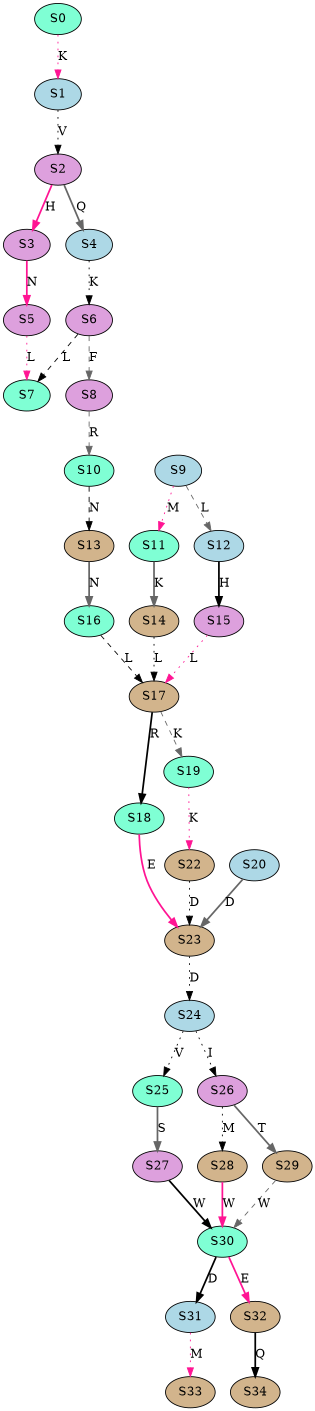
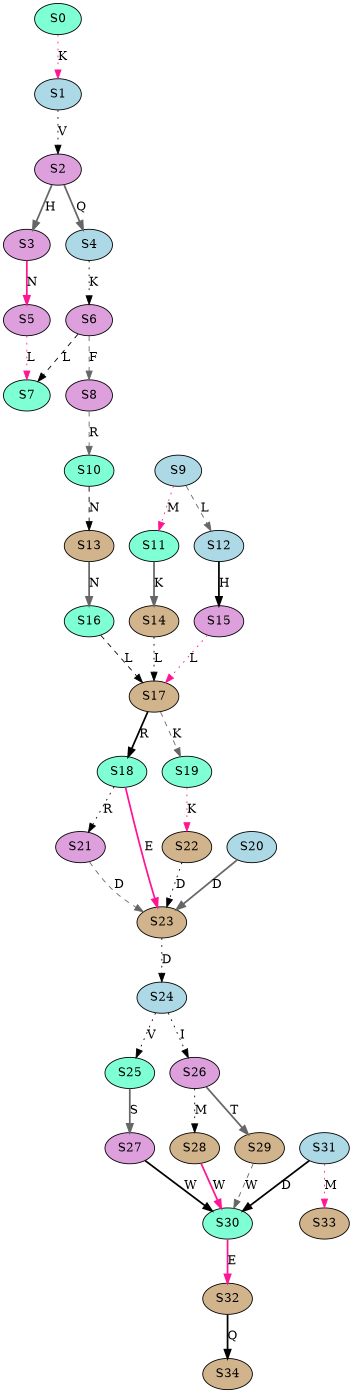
edge "S2" -> "S3": color deeppink -> gray40
node "S21": added
edge "S30" -> "S31": reversed
